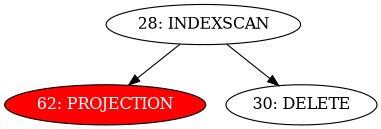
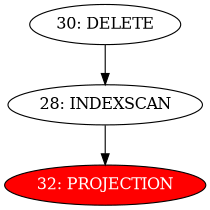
edge "28: INDEXSCAN" -> "30: DELETE": reversed
node "62: PROJECTION": label "62: PROJECTION" -> "32: PROJECTION"
